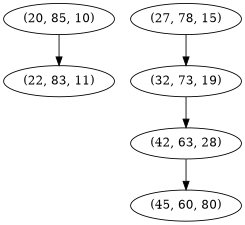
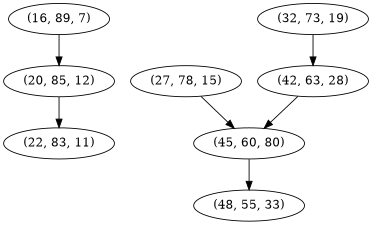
node "(16, 89, 7)": added
node "(20, 85, 10)": label "(20, 85, 10)" -> "(20, 85, 12)"
edge "(27, 78, 15)" -> "(32, 73, 19)": now "(27, 78, 15)" -> "(45, 60, 80)"
node "(48, 55, 33)": added
